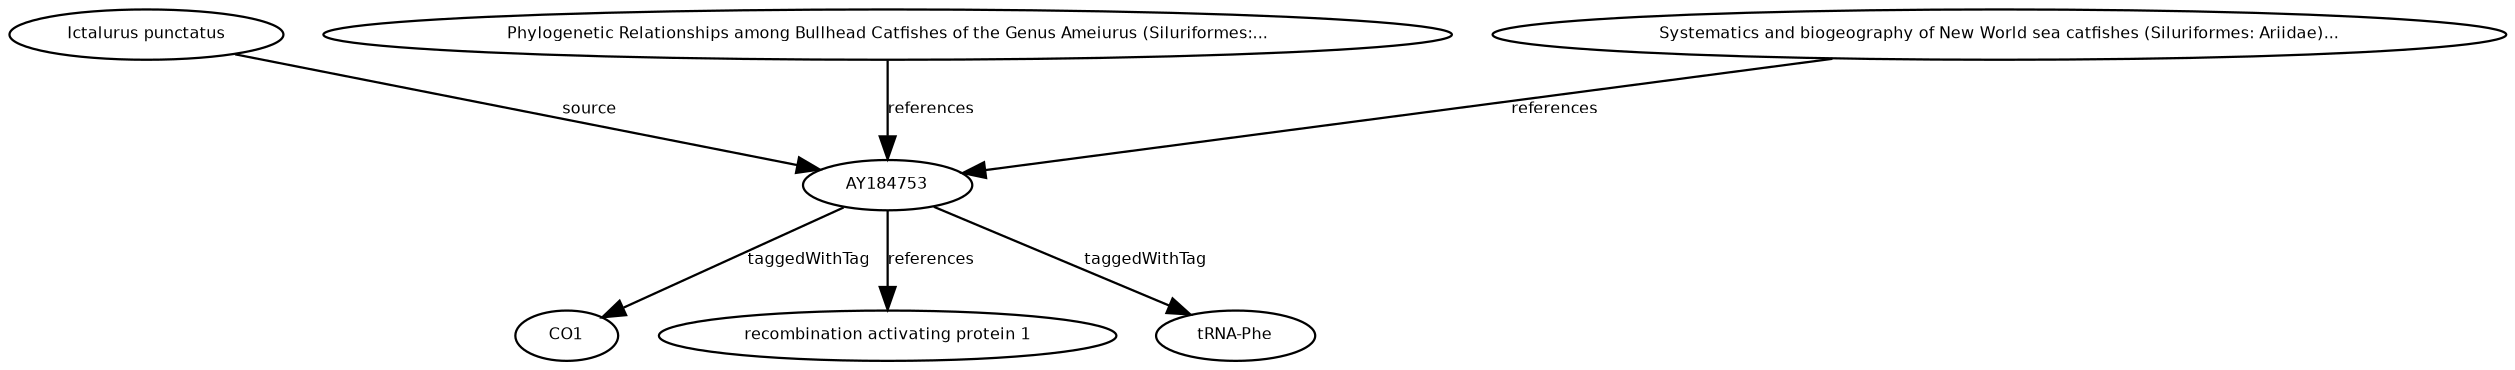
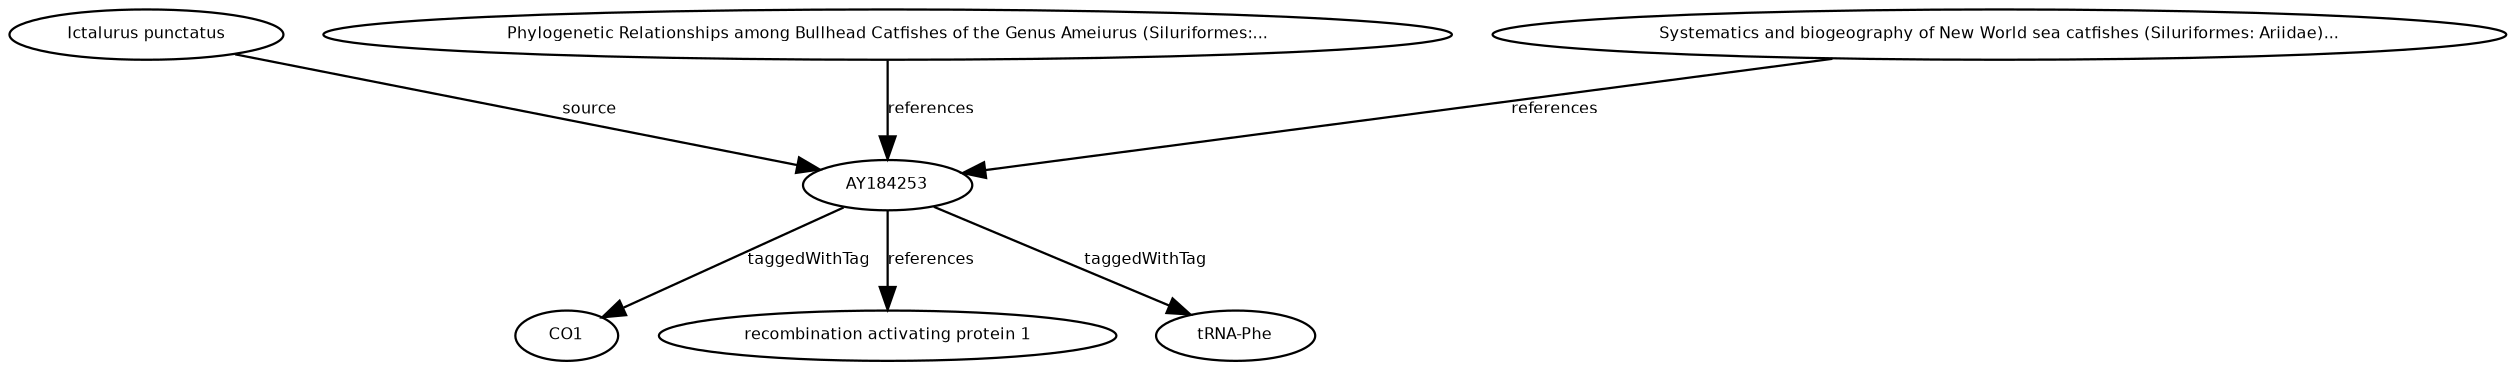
node "AY184753": label "AY184753" -> "AY184253"
